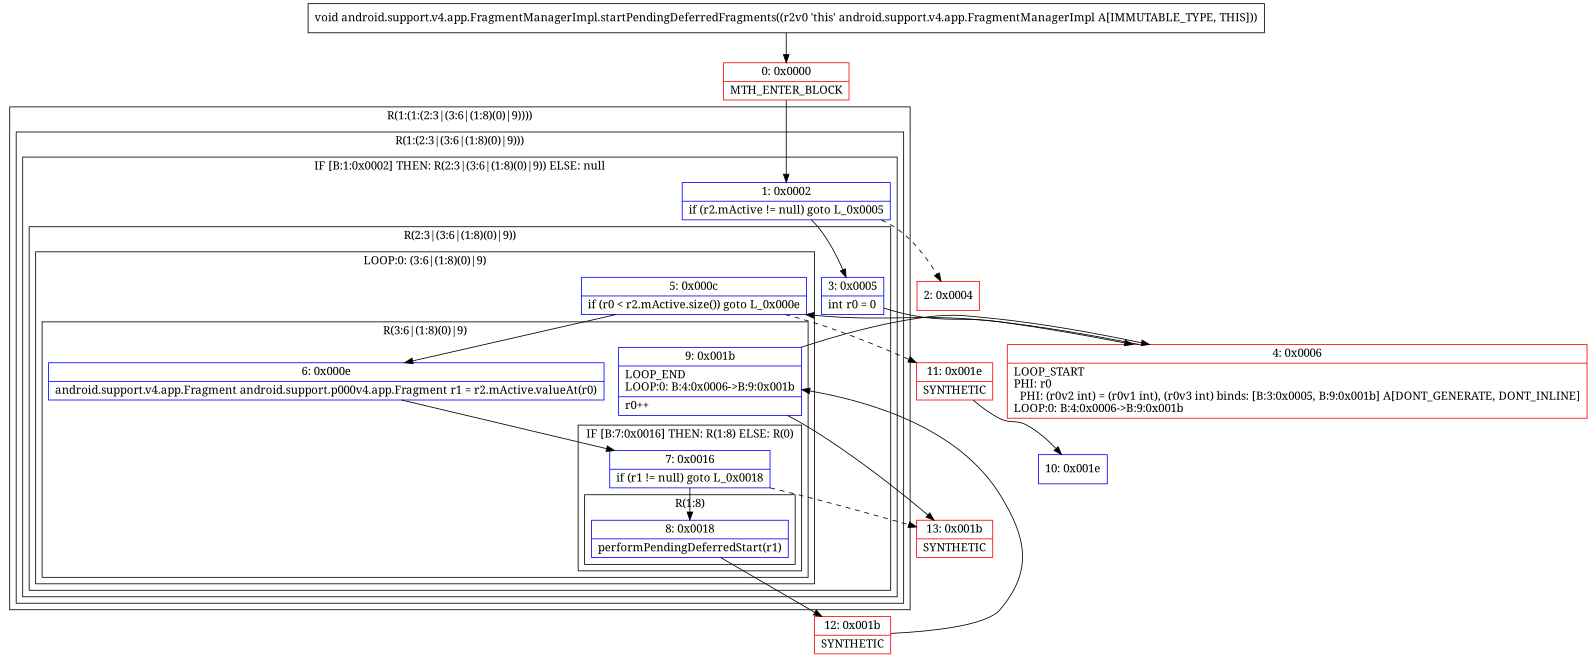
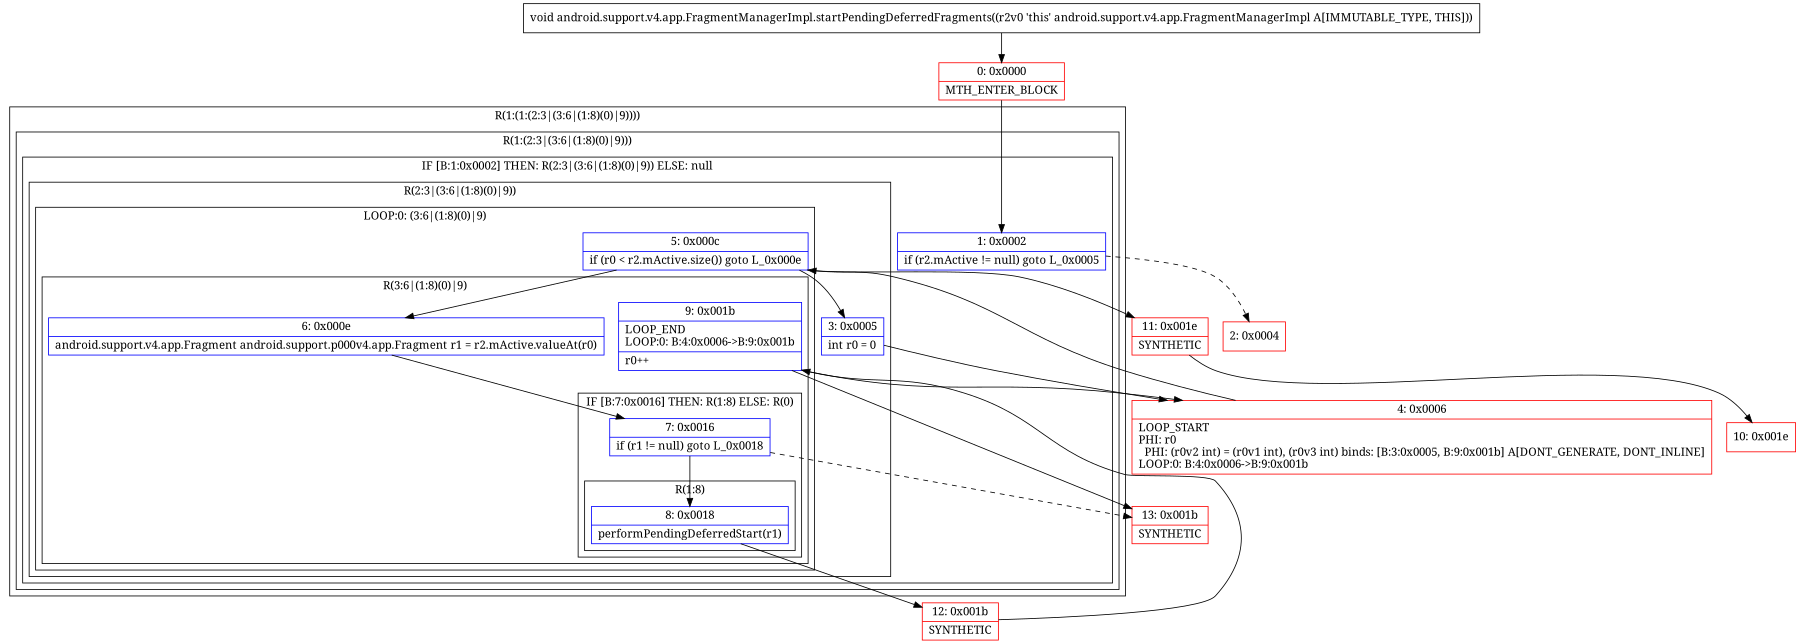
edge "1: 0x0002" -> "3: 0x0005": now "5: 0x000c" -> "3: 0x0005"
edge "5: 0x000c" -> "11: 0x001e": style dashed -> solid
node "10: 0x001e": color blue -> red
